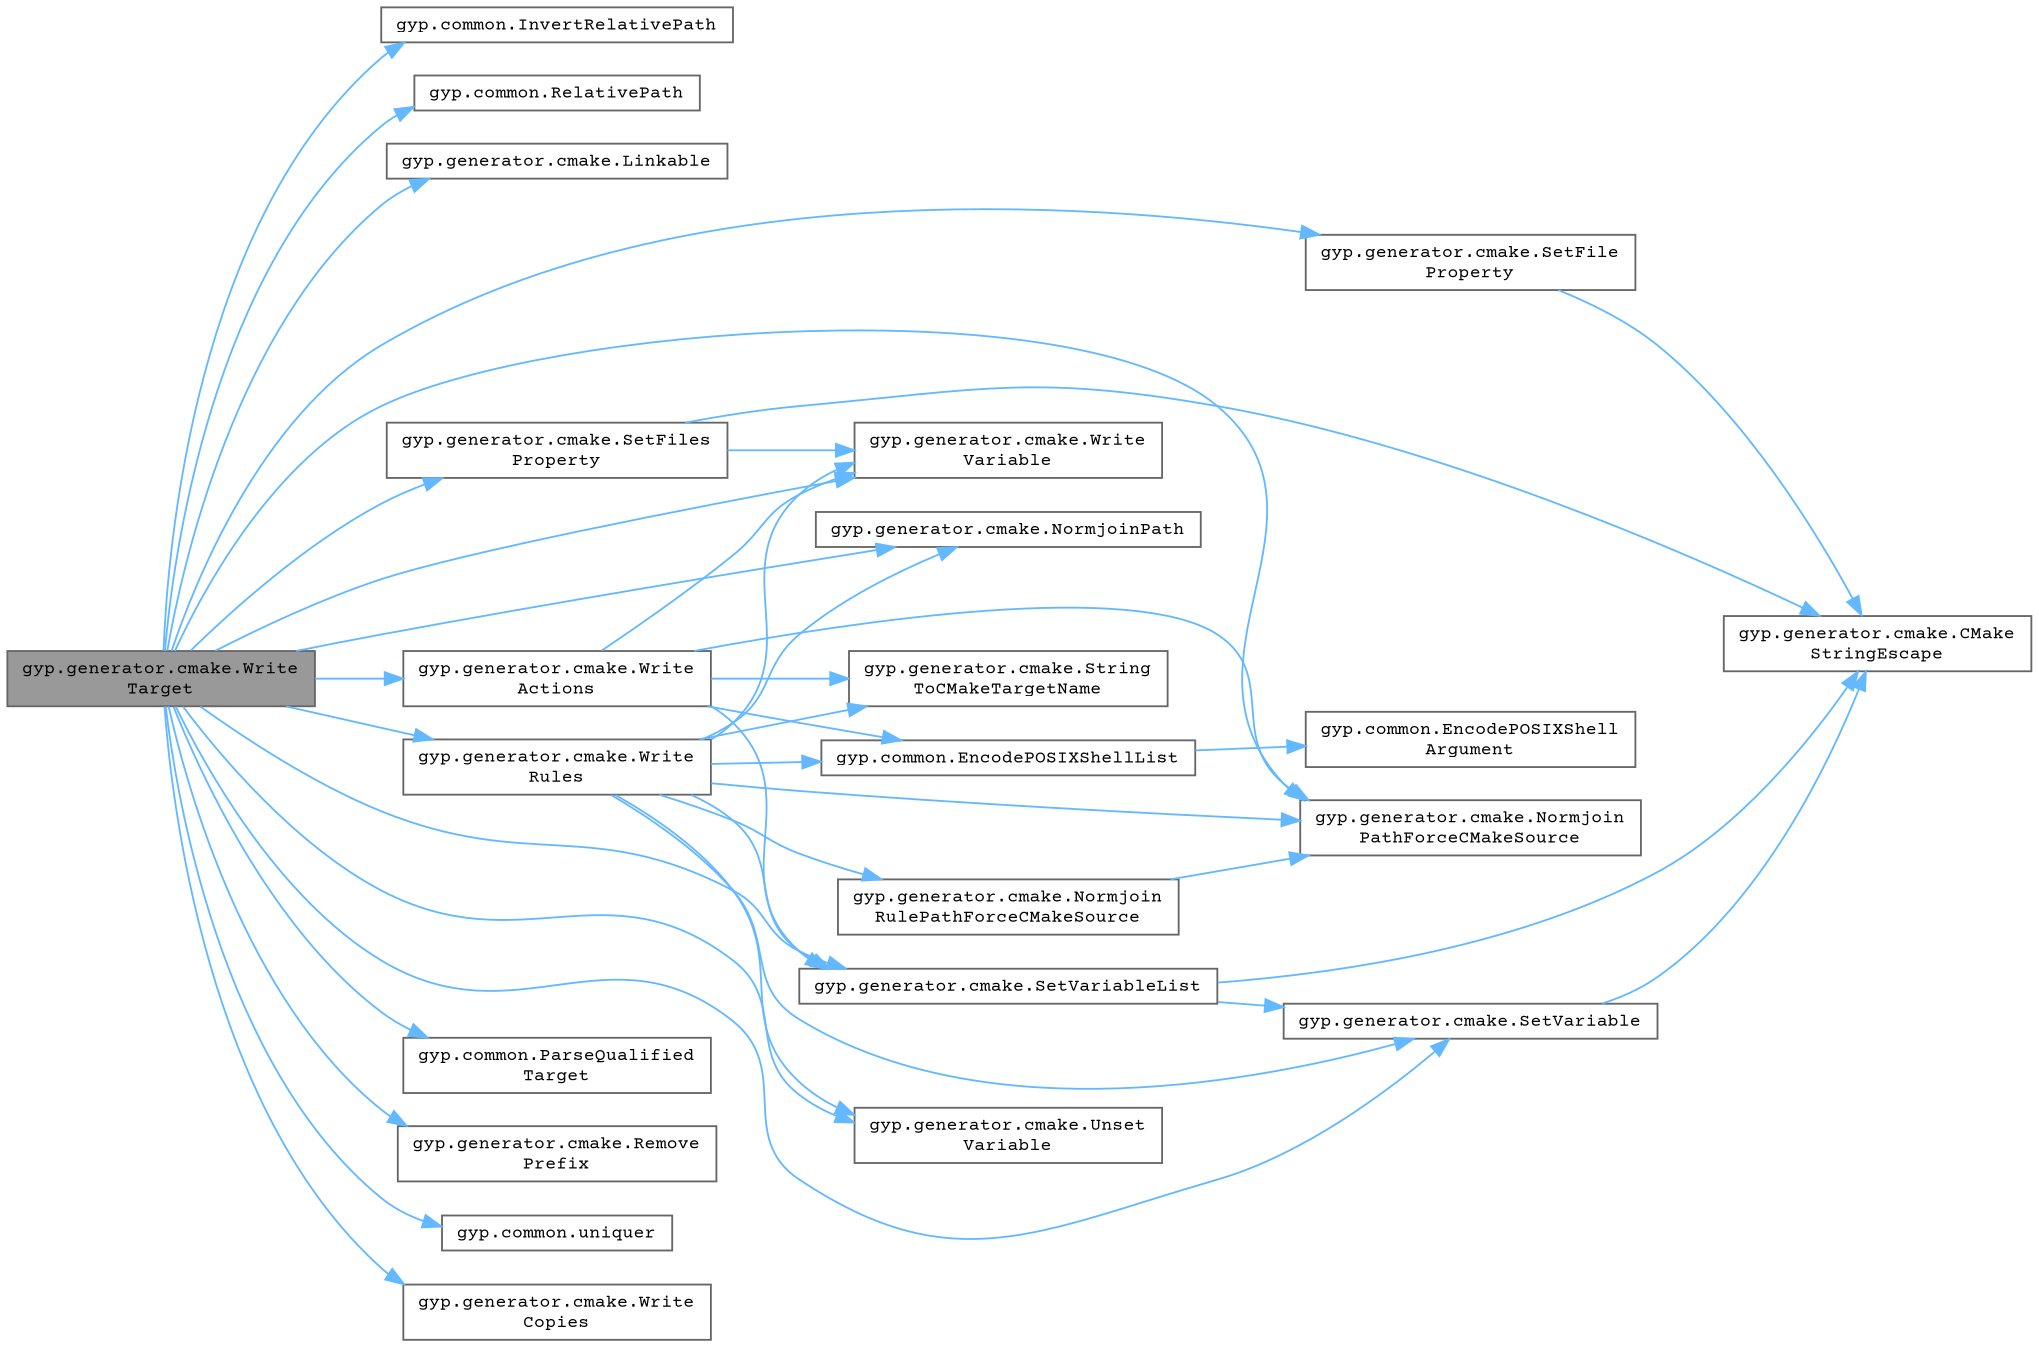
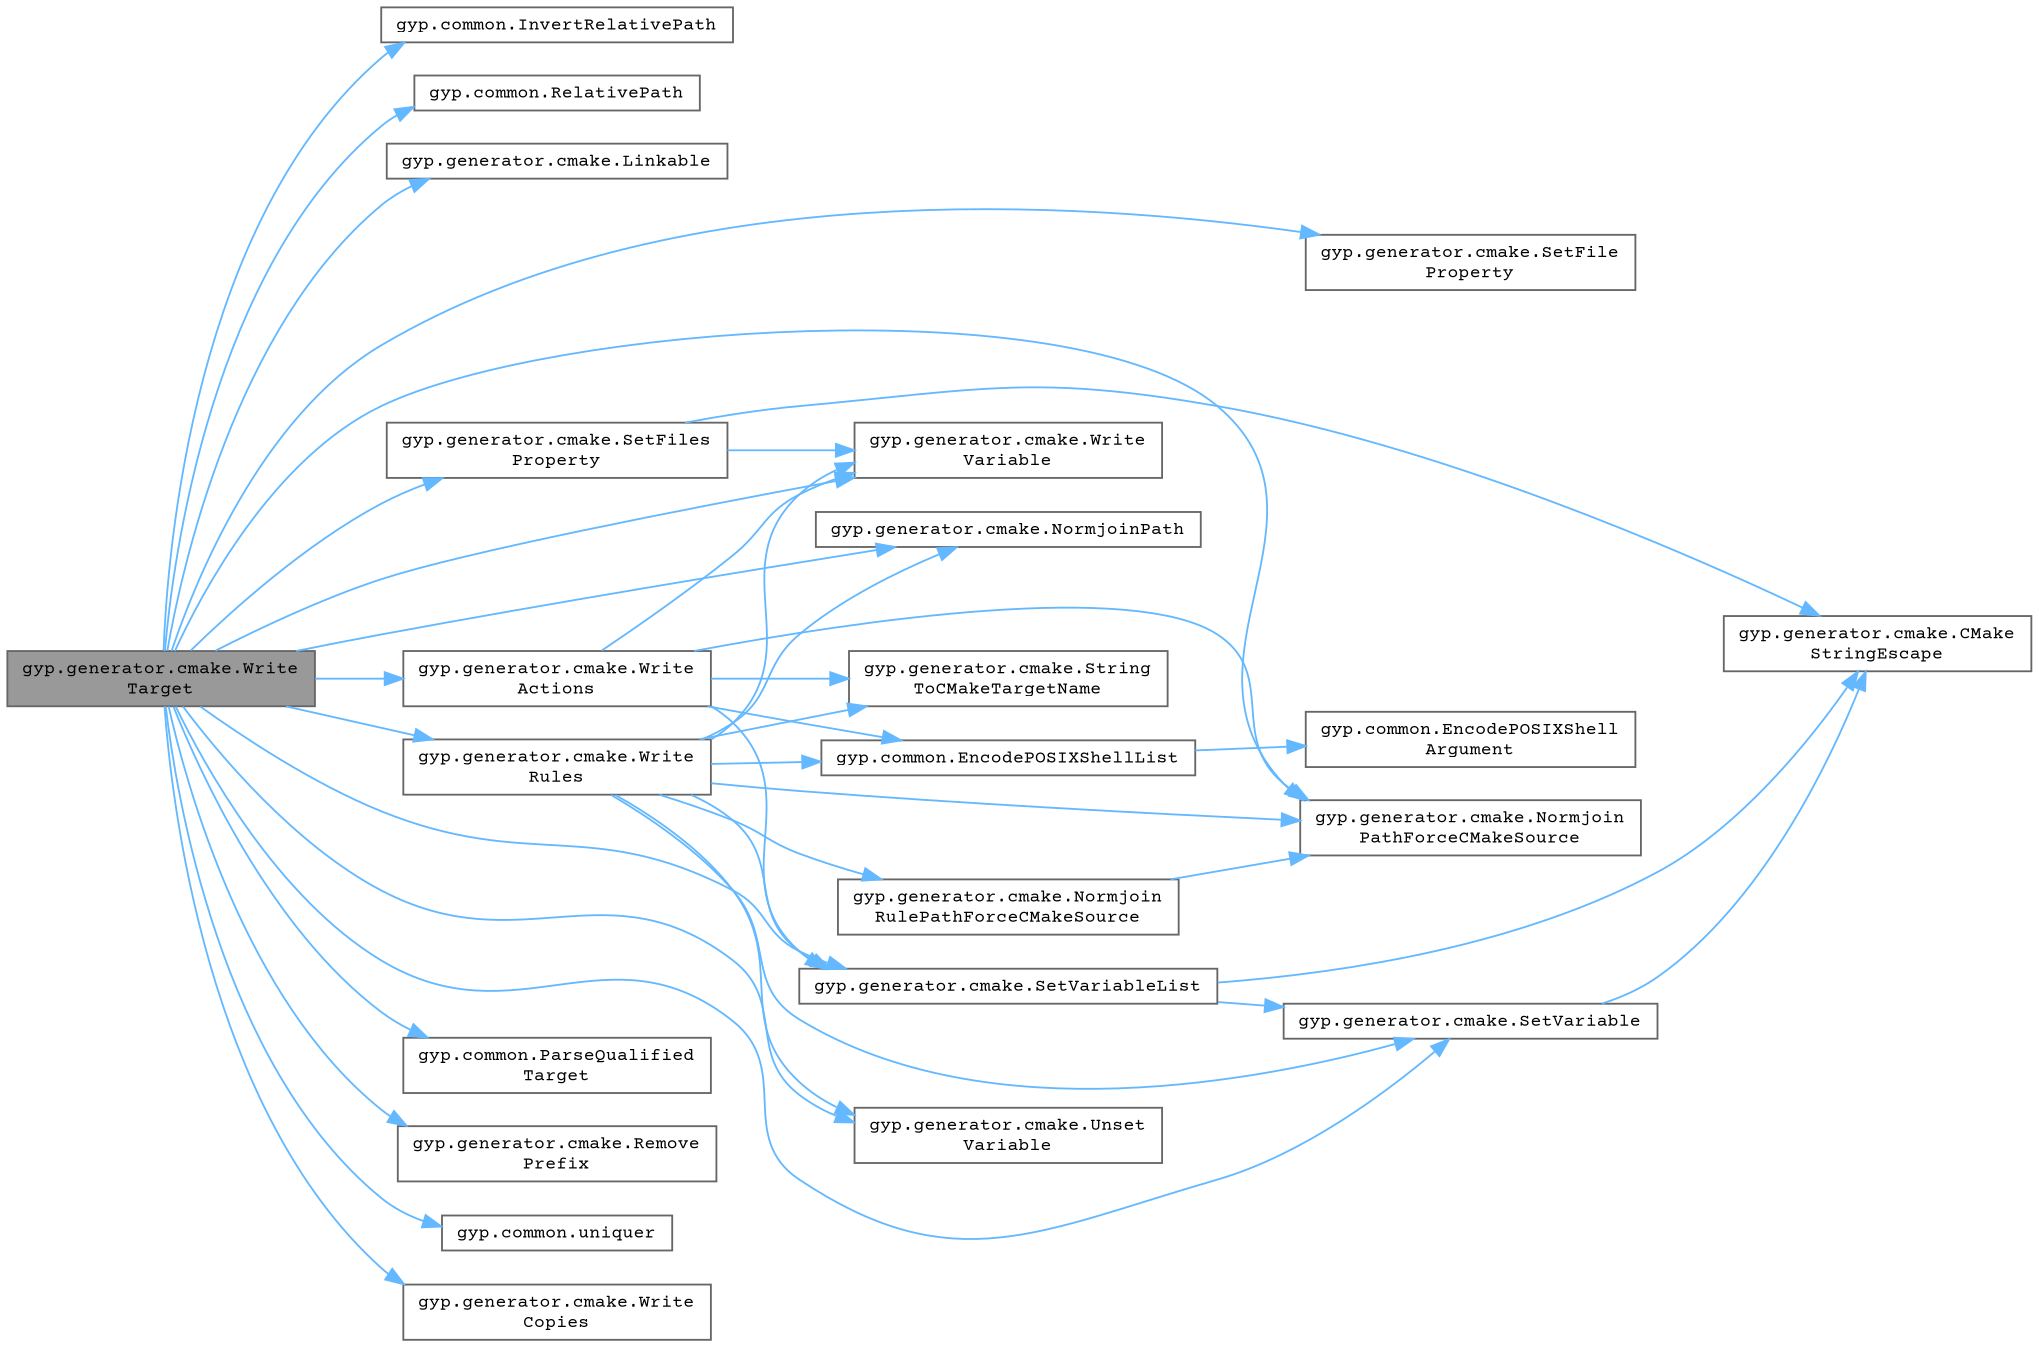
edge "gyp.generator.cmake.SetFile Property" -> "gyp.generator.cmake.CMake StringEscape": removed
